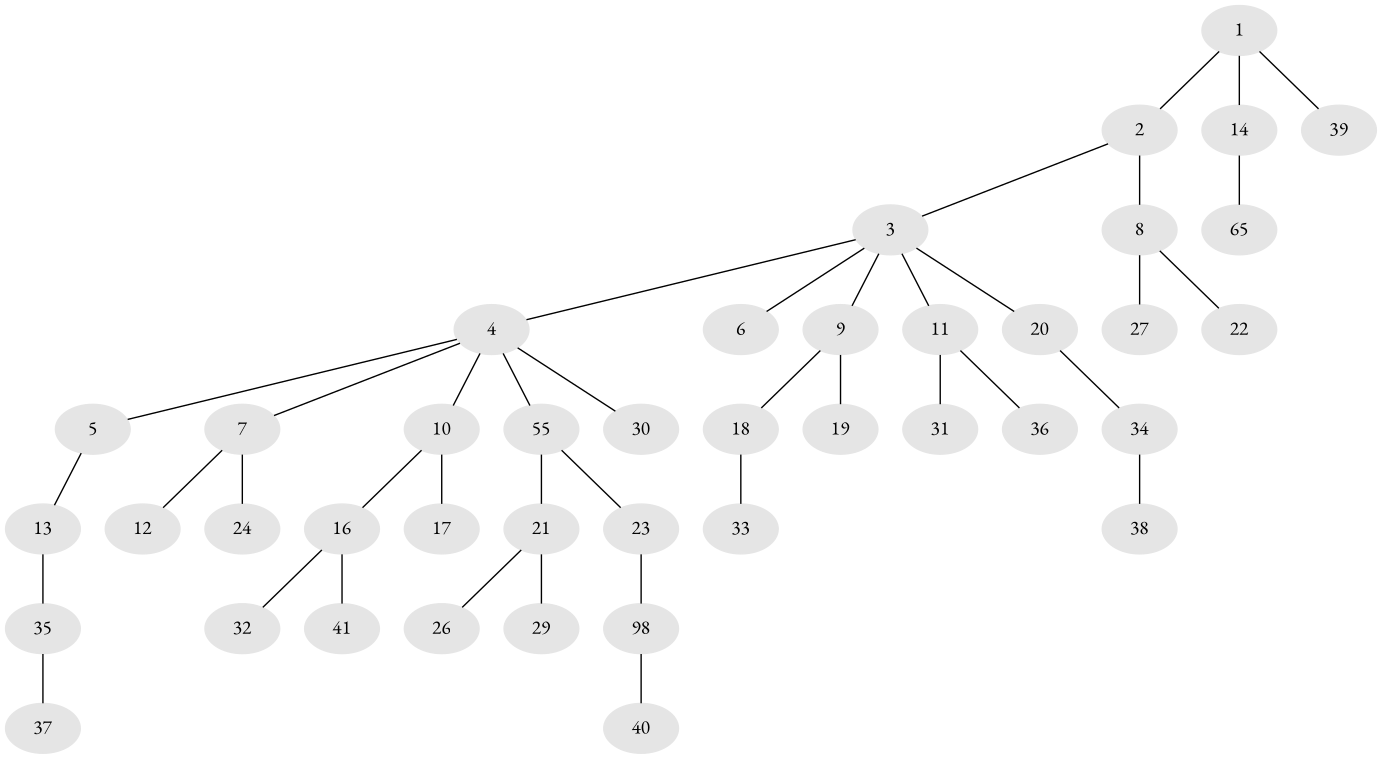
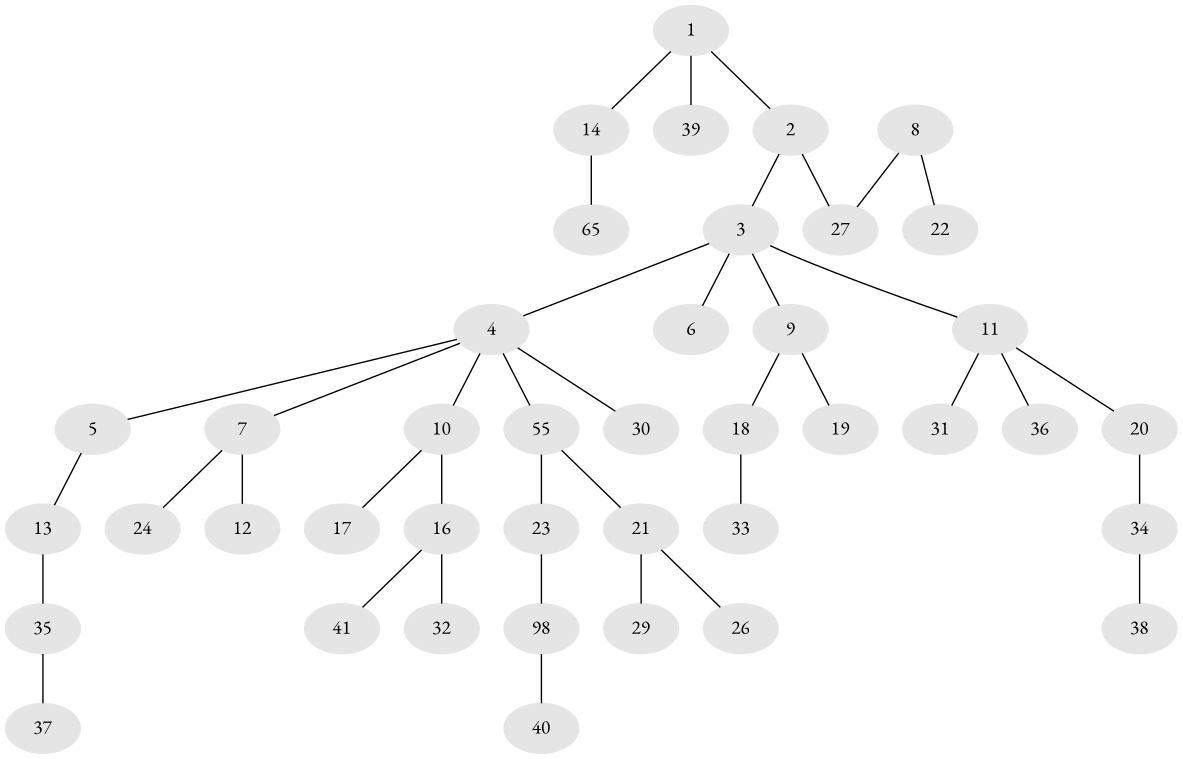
edge "2" -- "8": now "2" -- "27"
edge "3" -- "20": now "11" -- "20"
